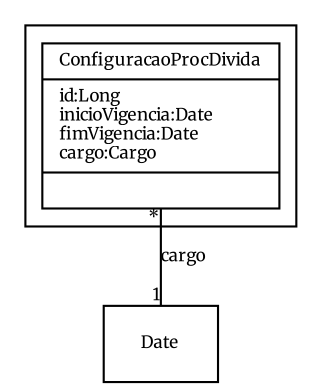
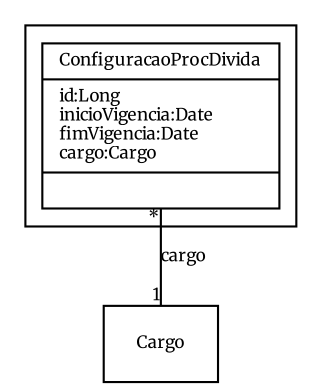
node "Date": label "Date" -> "Cargo"
